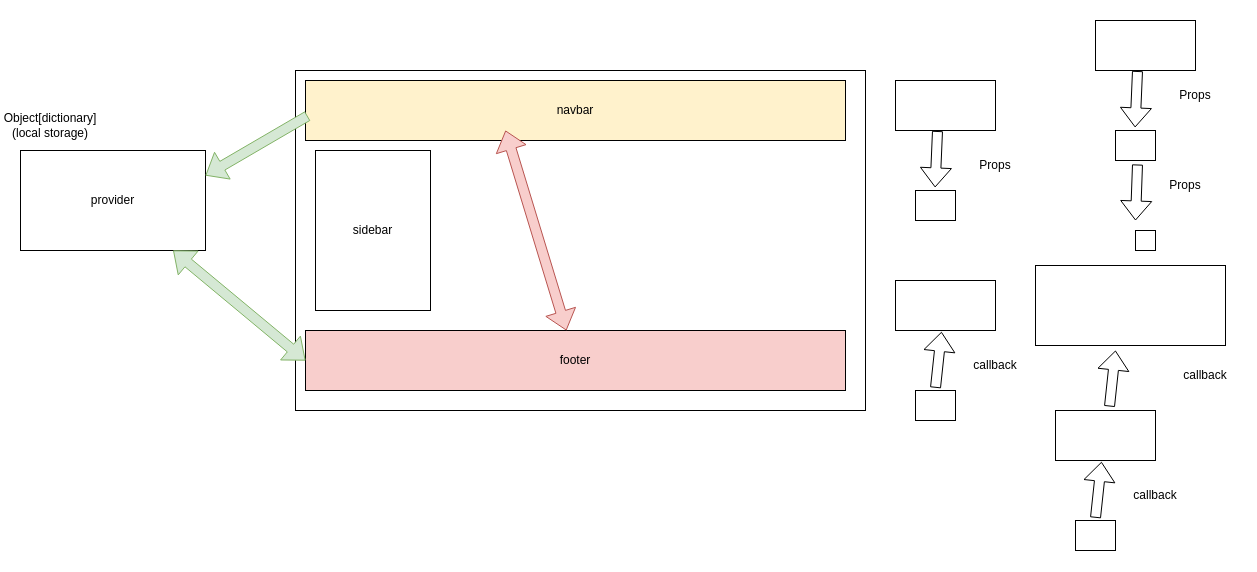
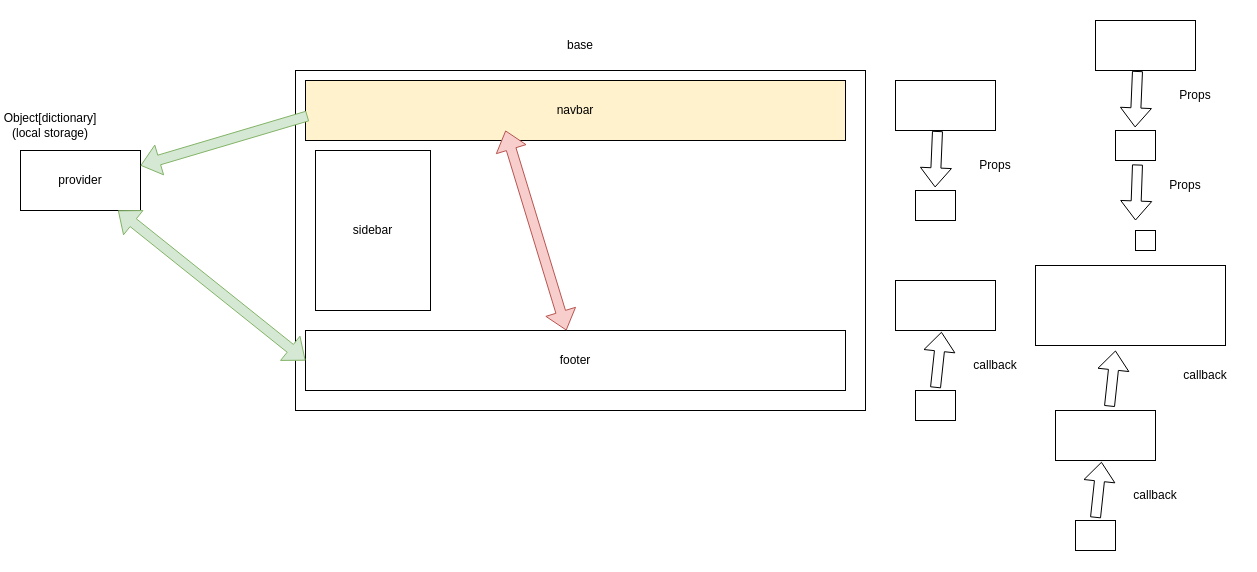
node "base": added
node "provider": size 185x100 -> 120x60
node "footer": fillcolor #f8cecc -> #ffffff
